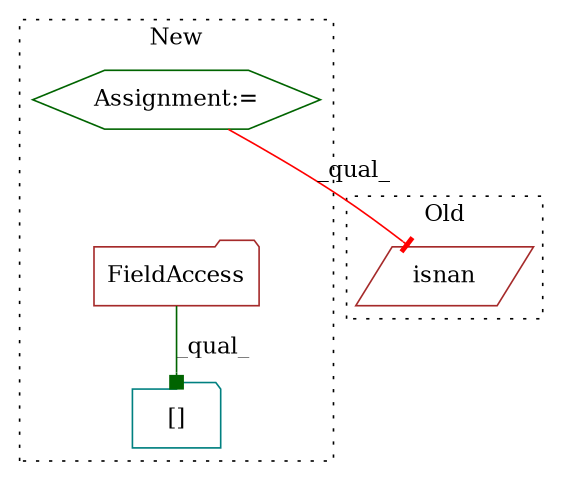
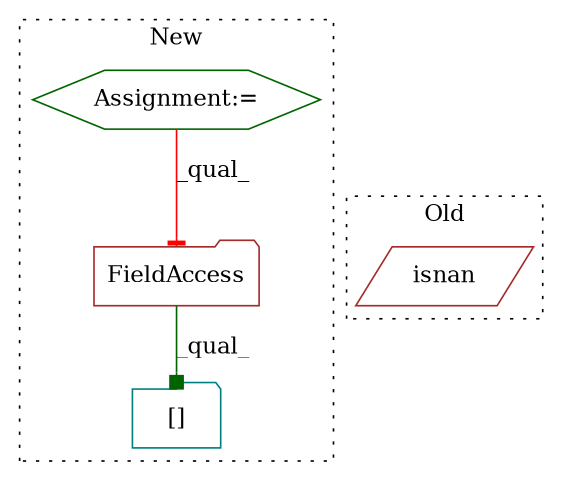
edge "Assignment:=" -> "isnan": now "Assignment:=" -> "FieldAccess"
